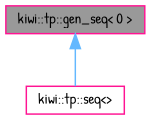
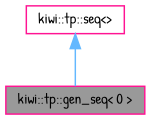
edge "kiwi::tp::seq<>" -> "kiwi::tp::gen_seq< 0 >": reversed
